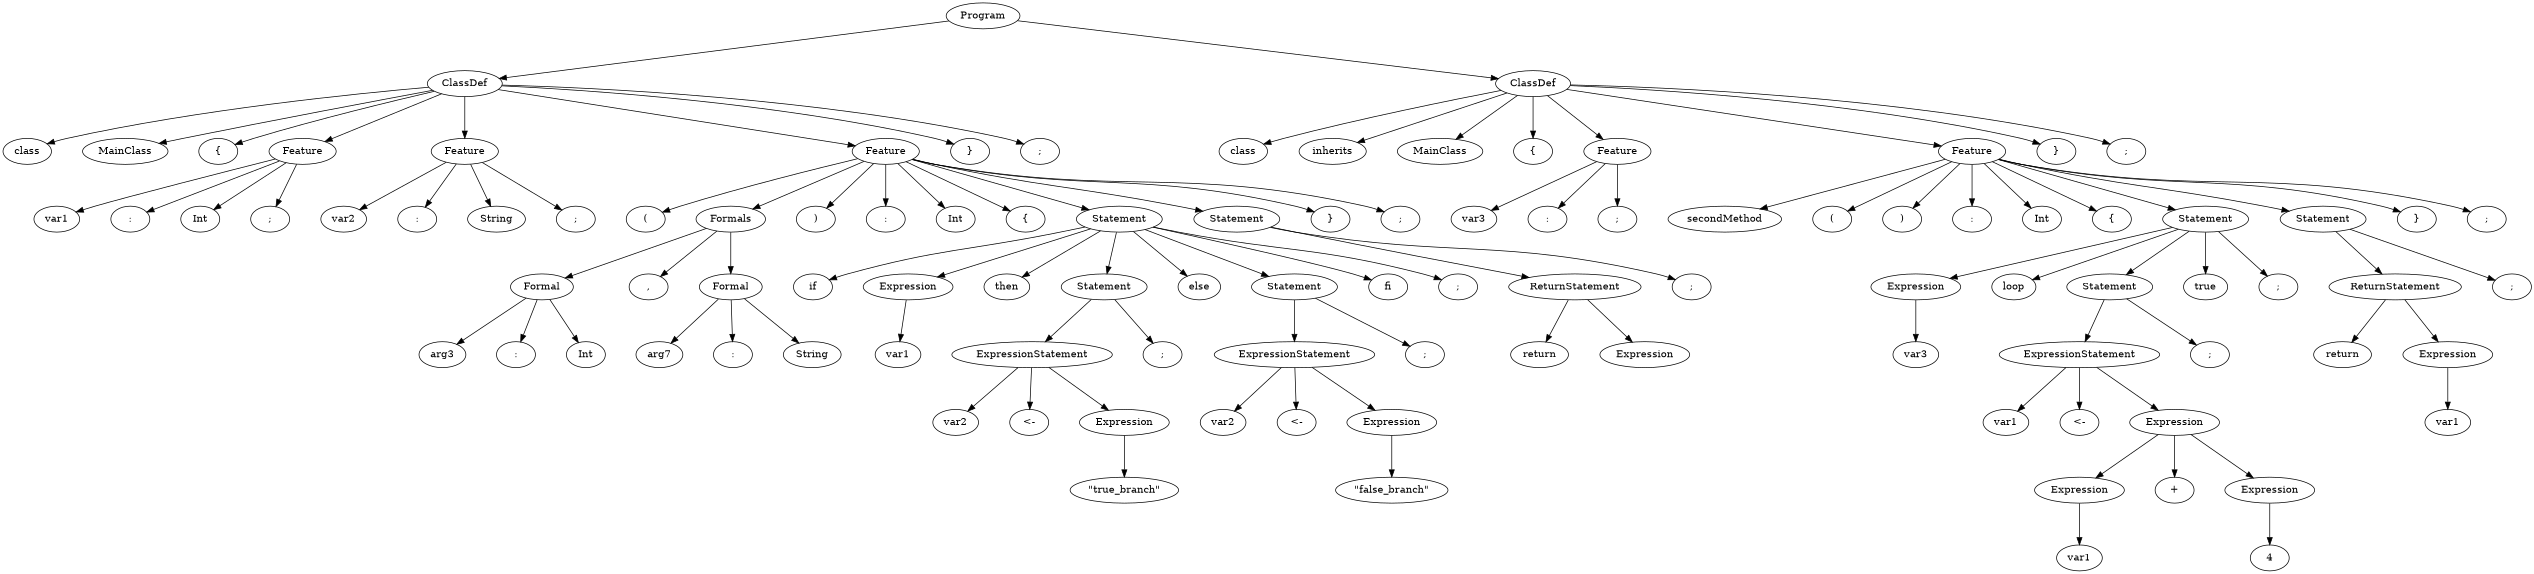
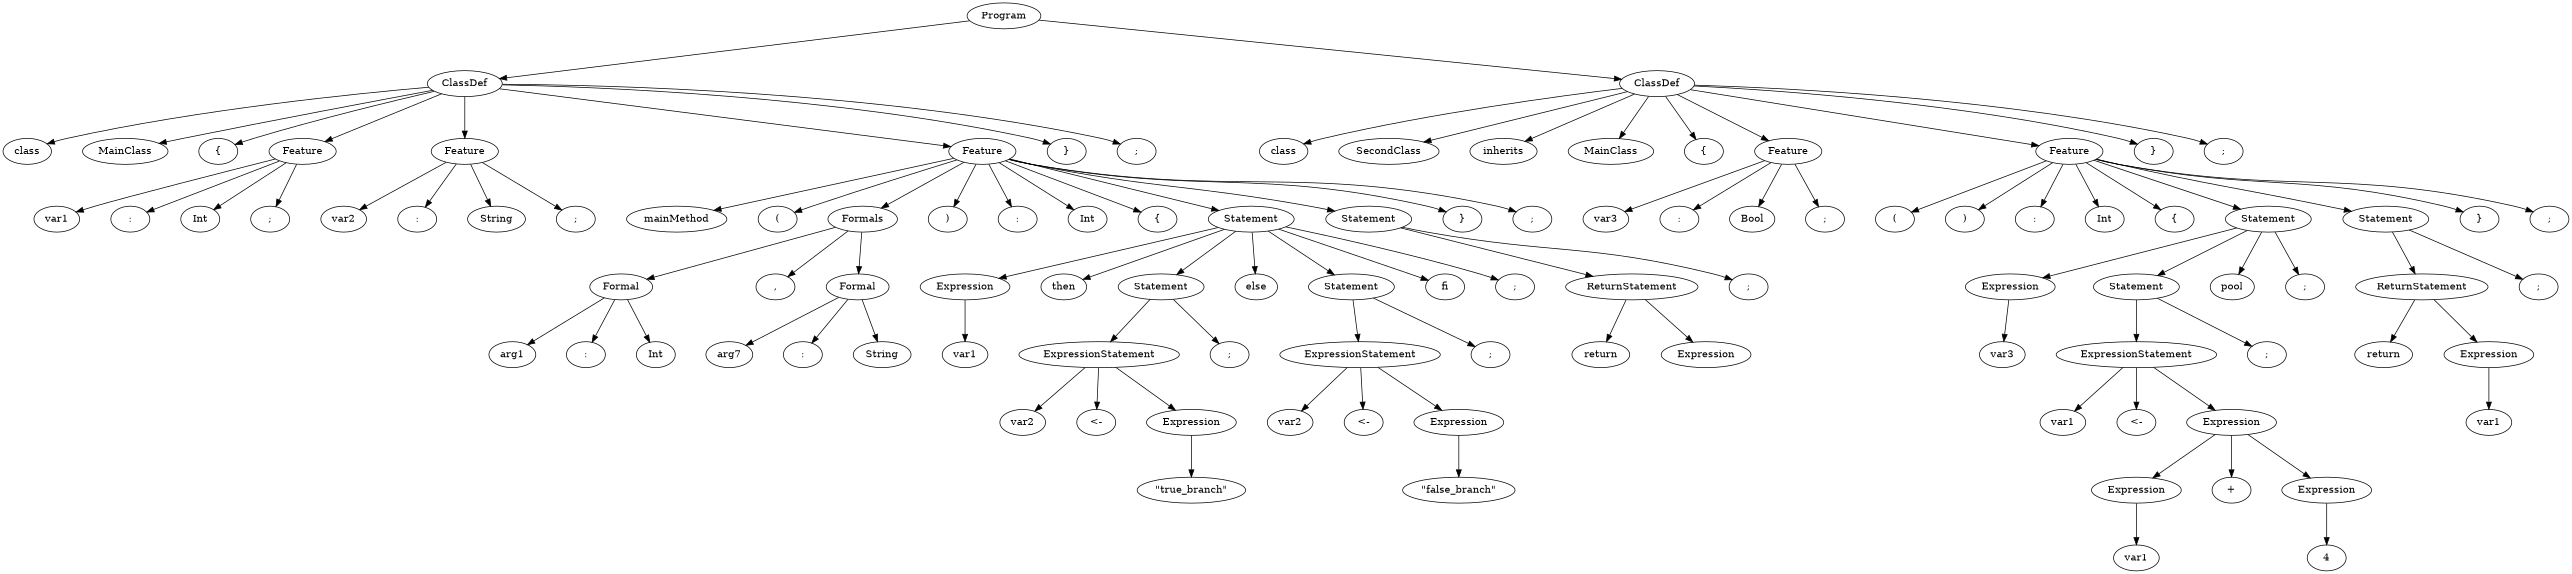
node "SecondClass": added
node "mainMethod": added
node "secondMethod": removed
node "Bool": added
node "if": removed
node "loop": removed
node "true": label "true" -> "pool"
node "arg3": label "arg3" -> "arg1"
